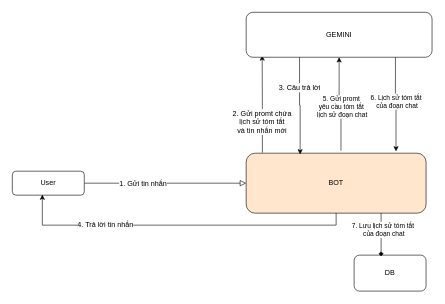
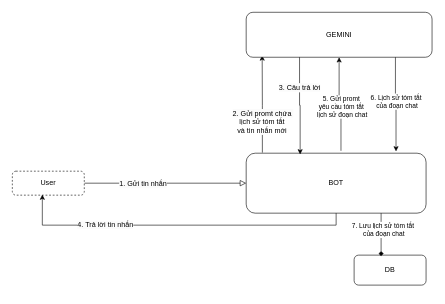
node "User": style solid -> dashed
node "BOT": fillcolor #ffe6cc -> #ffffff
node "DB": size 72x36 -> 72x30
